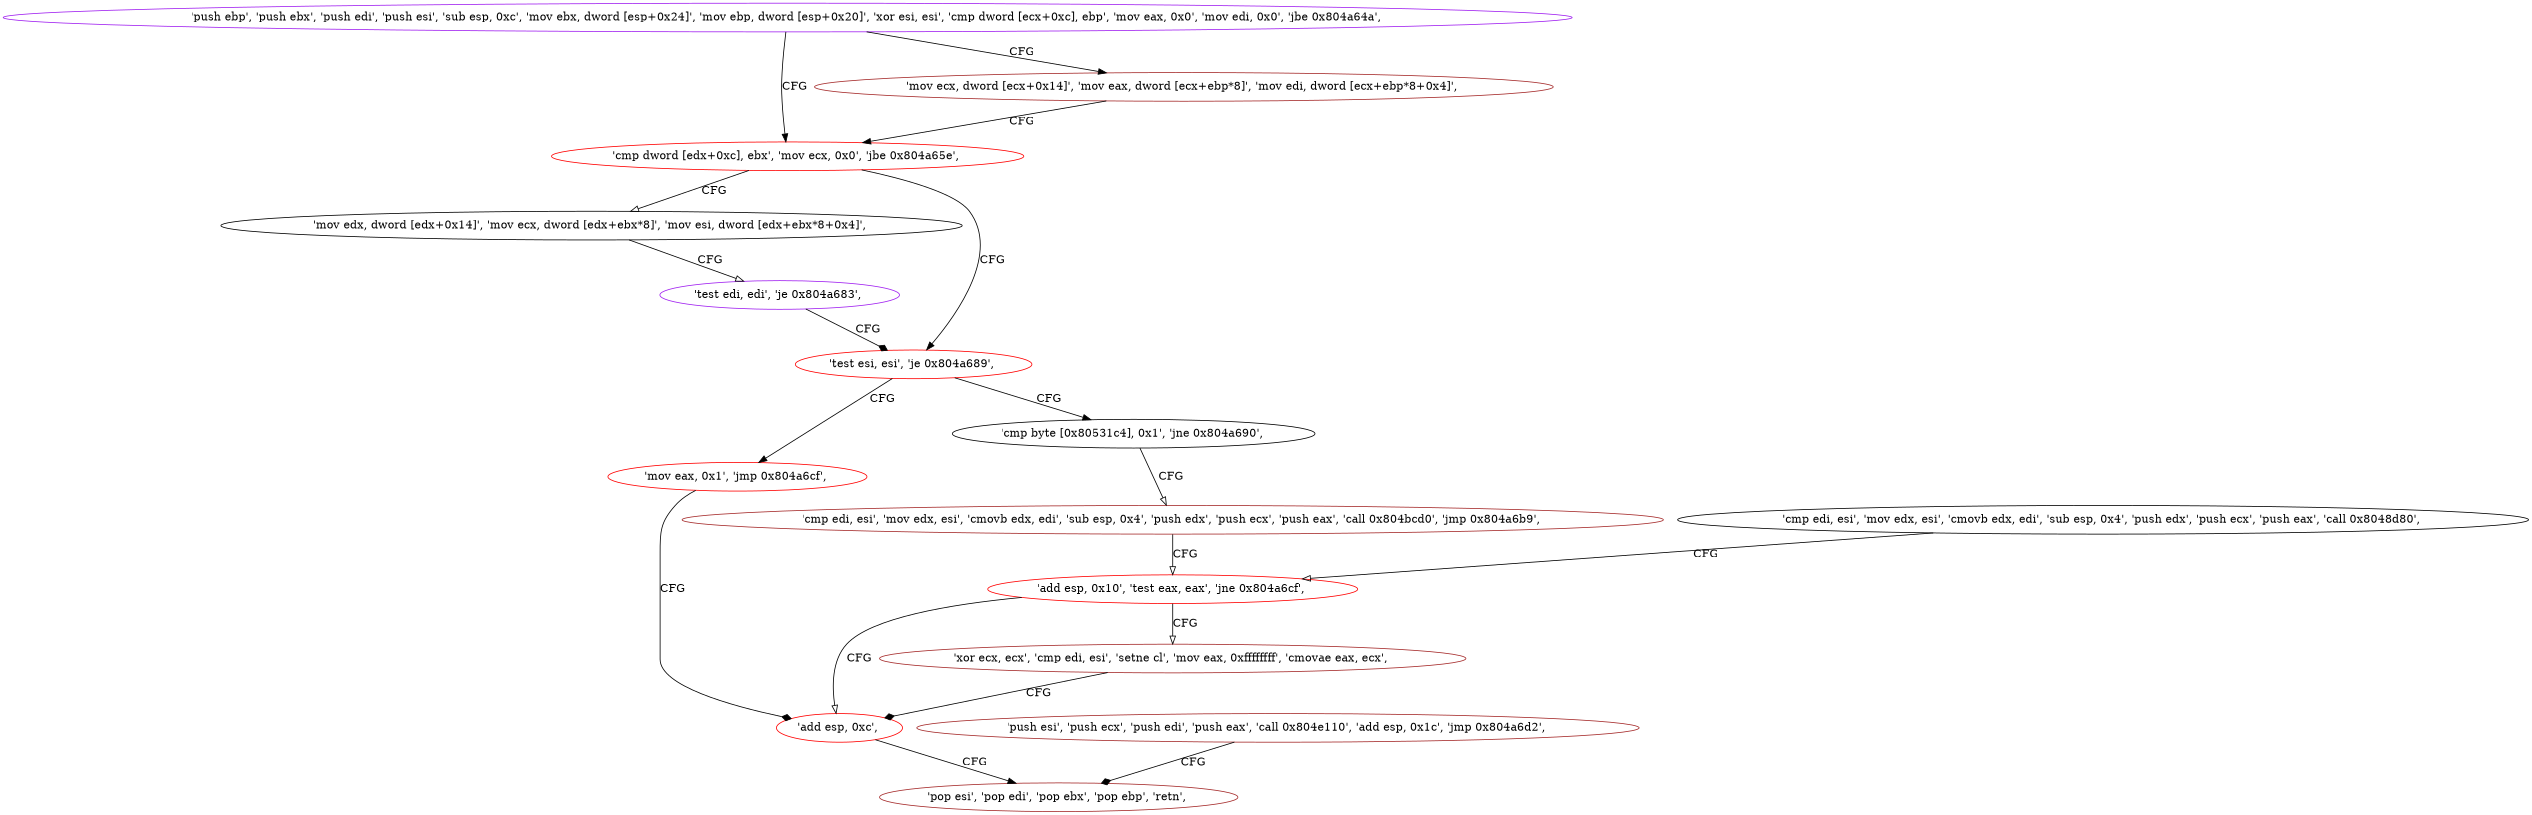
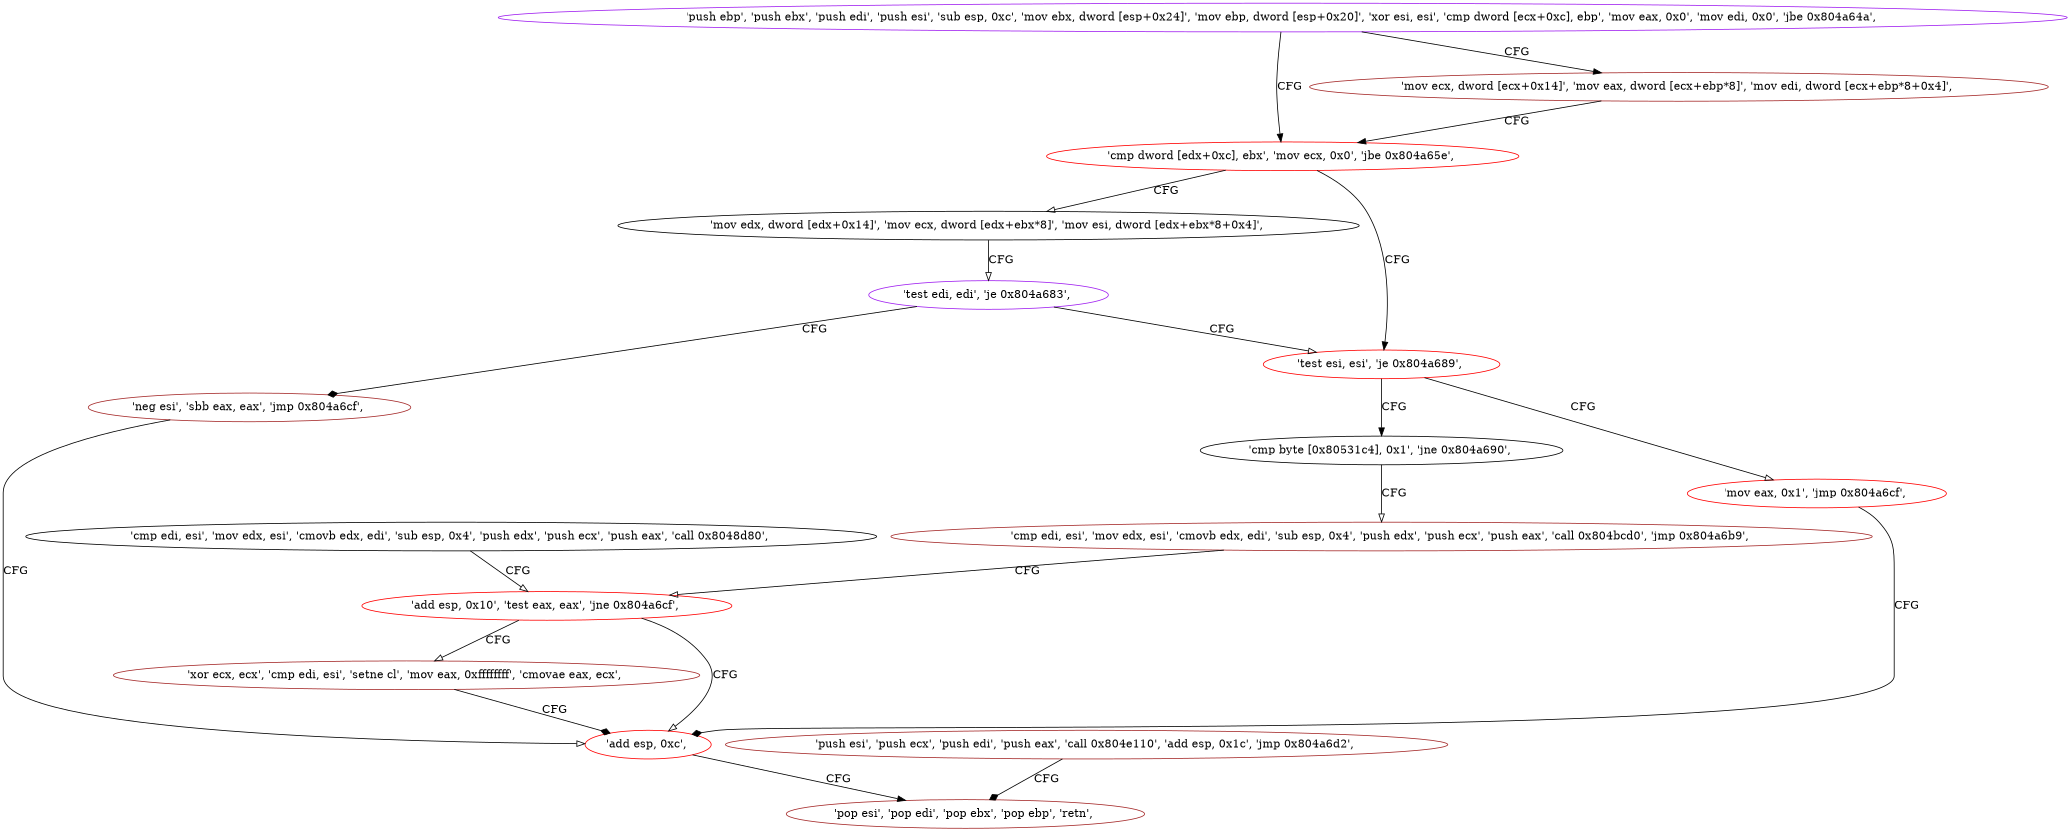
edge "'test edi, edi', 'je 0x804a683'," -> "'test esi, esi', 'je 0x804a689',": arrowhead diamond -> onormal
node "'neg esi', 'sbb eax, eax', 'jmp 0x804a6cf',": added
edge "'test esi, esi', 'je 0x804a689'," -> "'mov eax, 0x1', 'jmp 0x804a6cf',": arrowhead normal -> onormal
